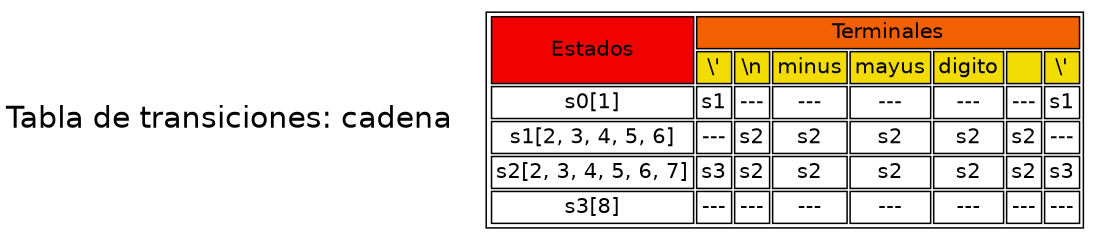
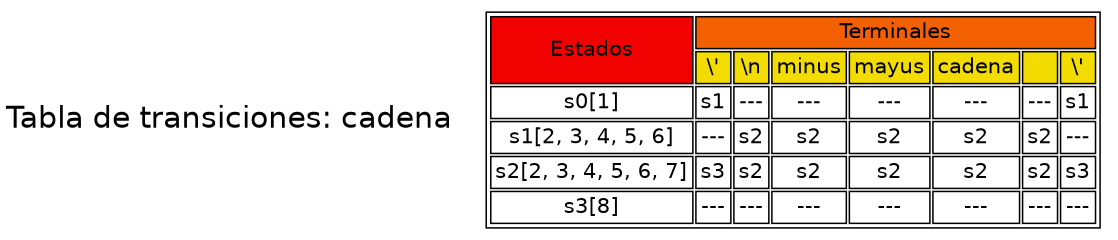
node "Estados": text "digito" -> "cadena"
